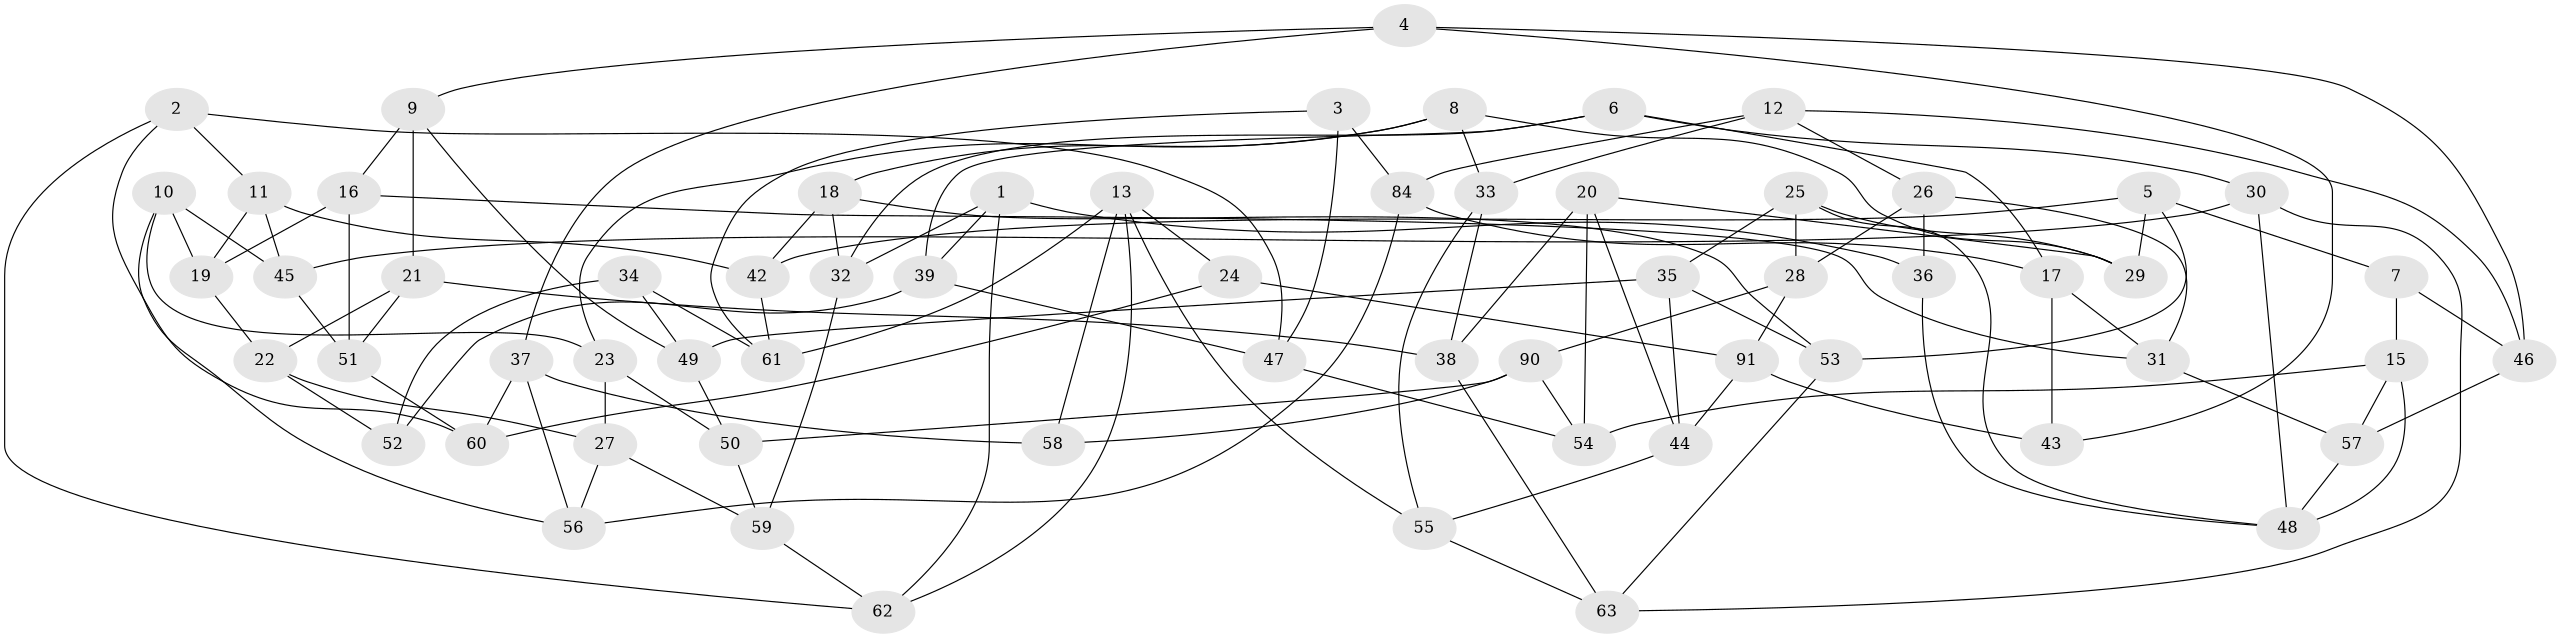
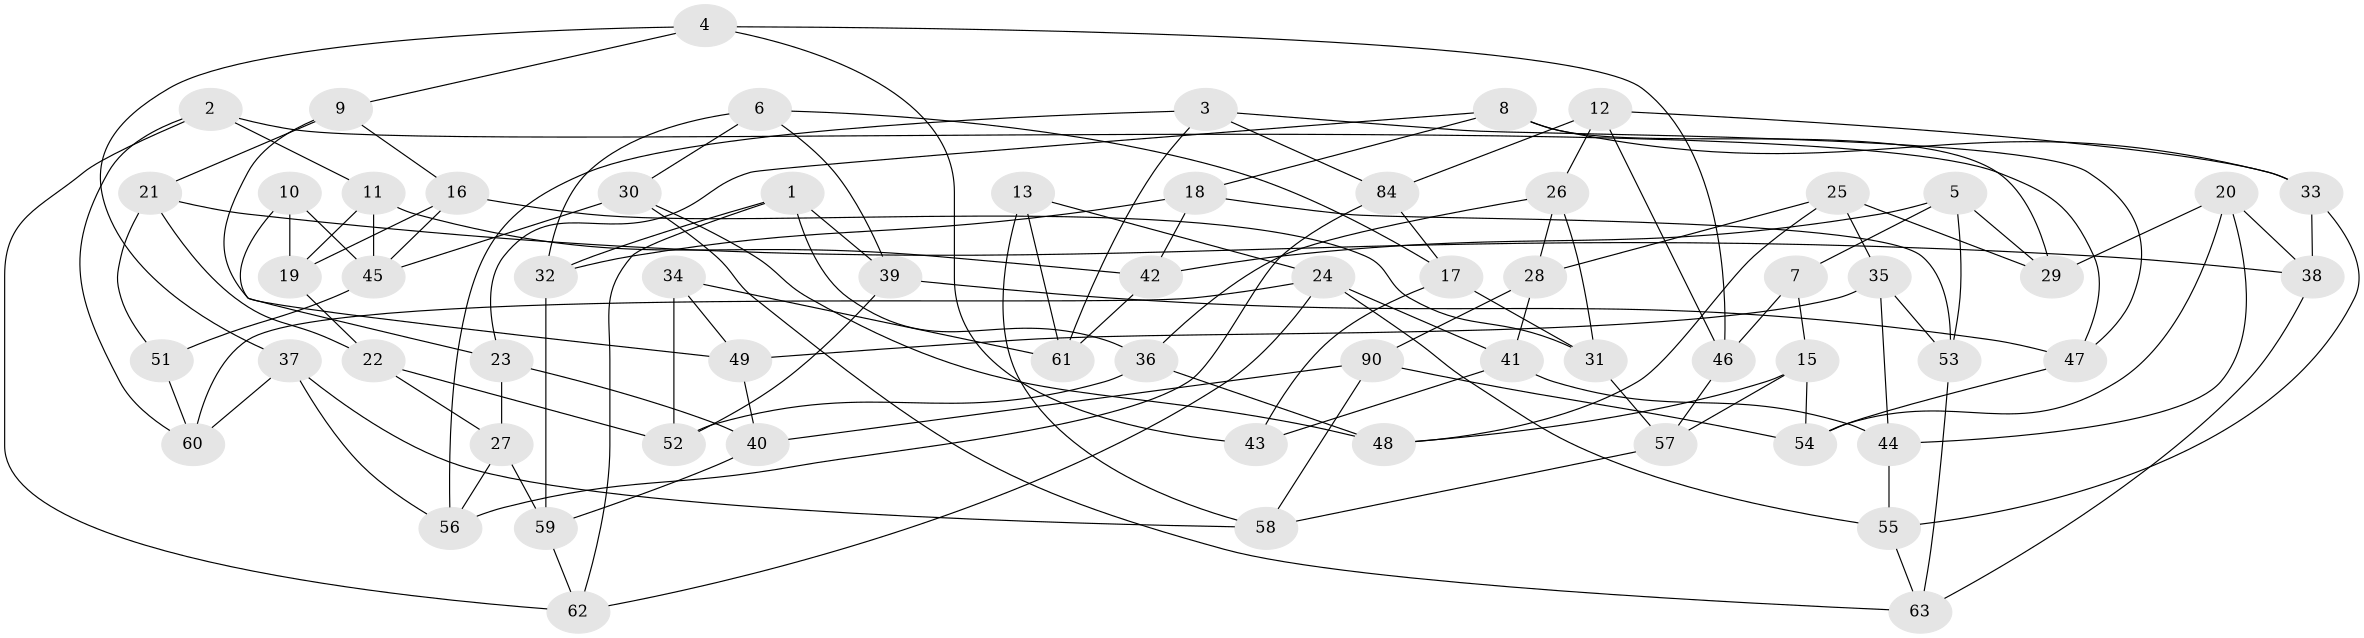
edge "16" -- "51": now "16" -- "45"
node "91": label "91" -> "41"
edge "13" -- "55": now "24" -- "55"
edge "36" -- "52": added
edge "10" -- "56": now "3" -- "56"
node "50": label "50" -> "40"
edge "13" -- "62": now "24" -- "62"
edge "57" -- "48": now "57" -- "58"
